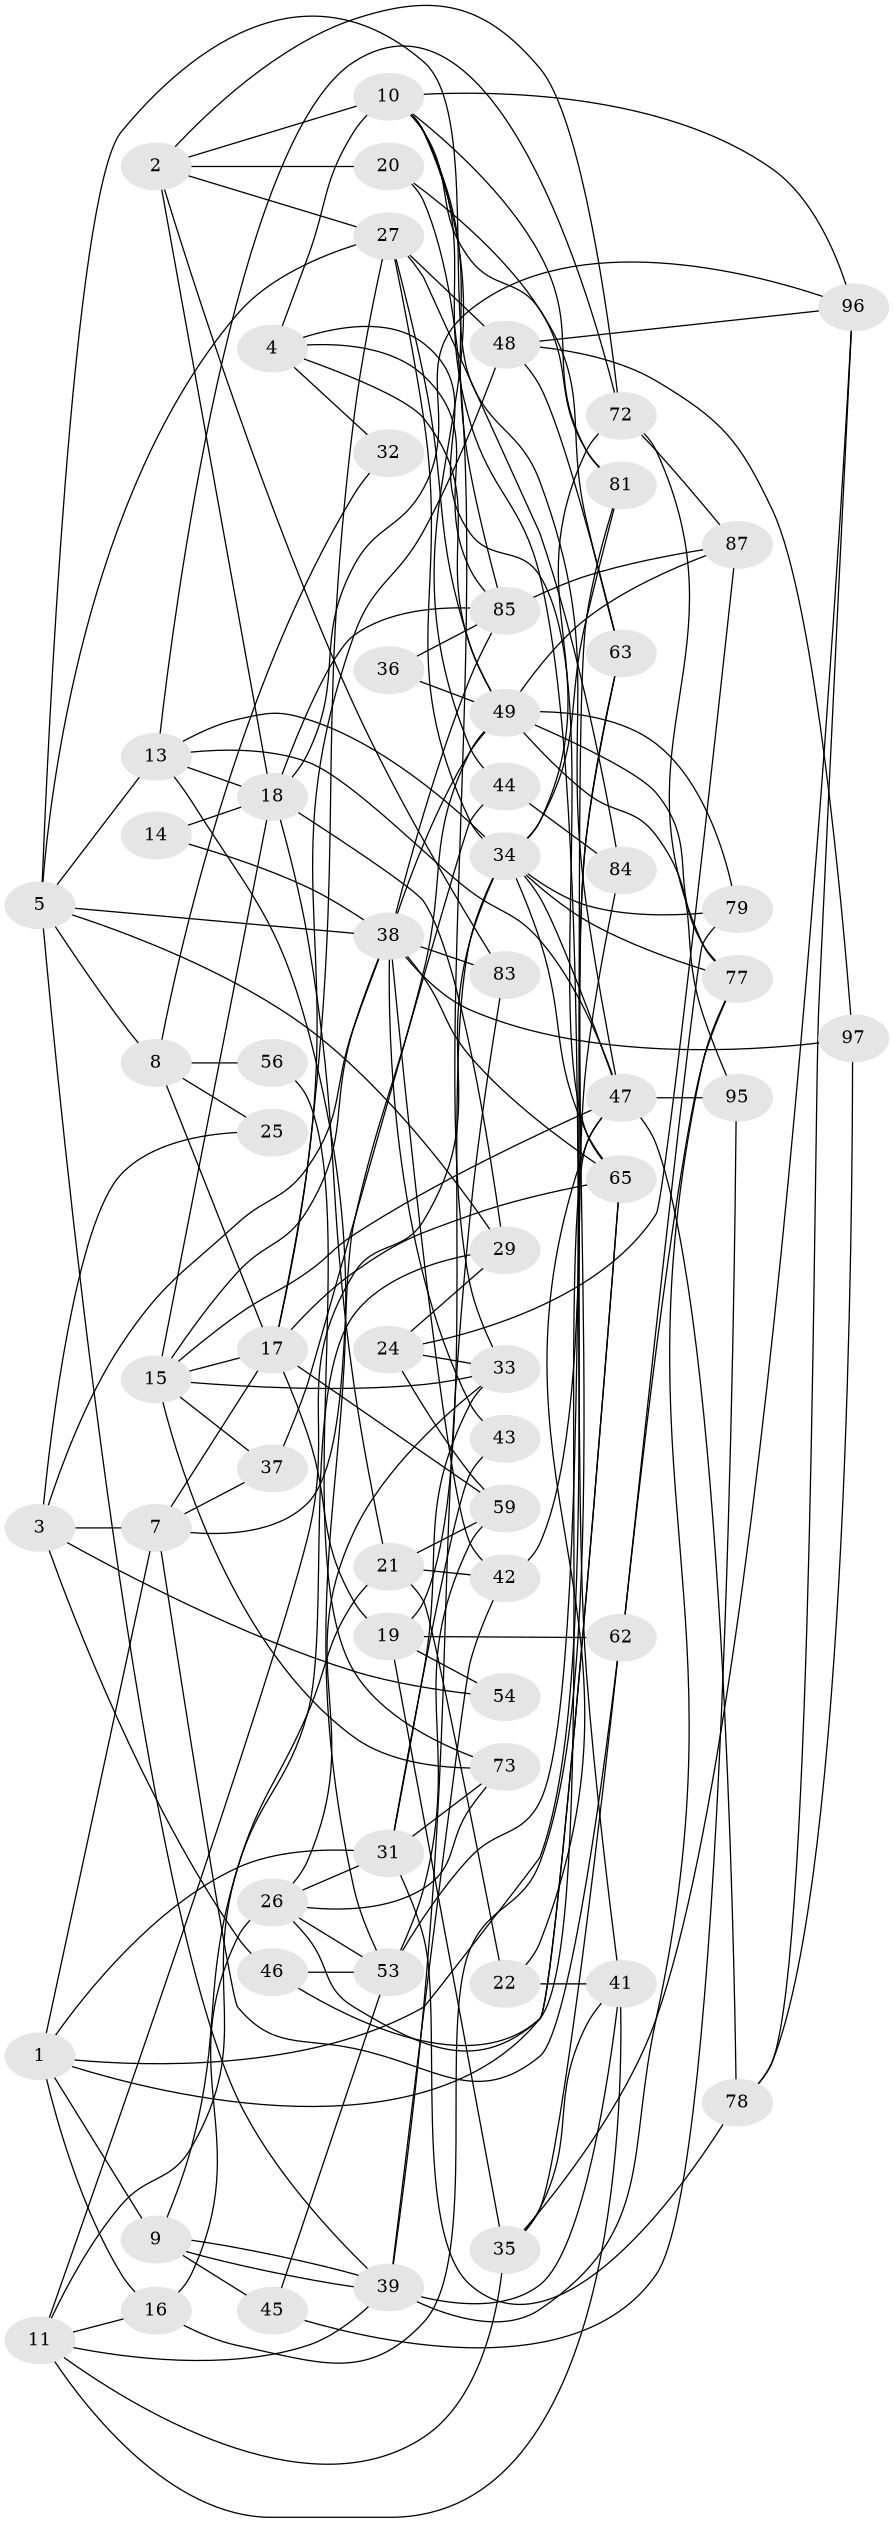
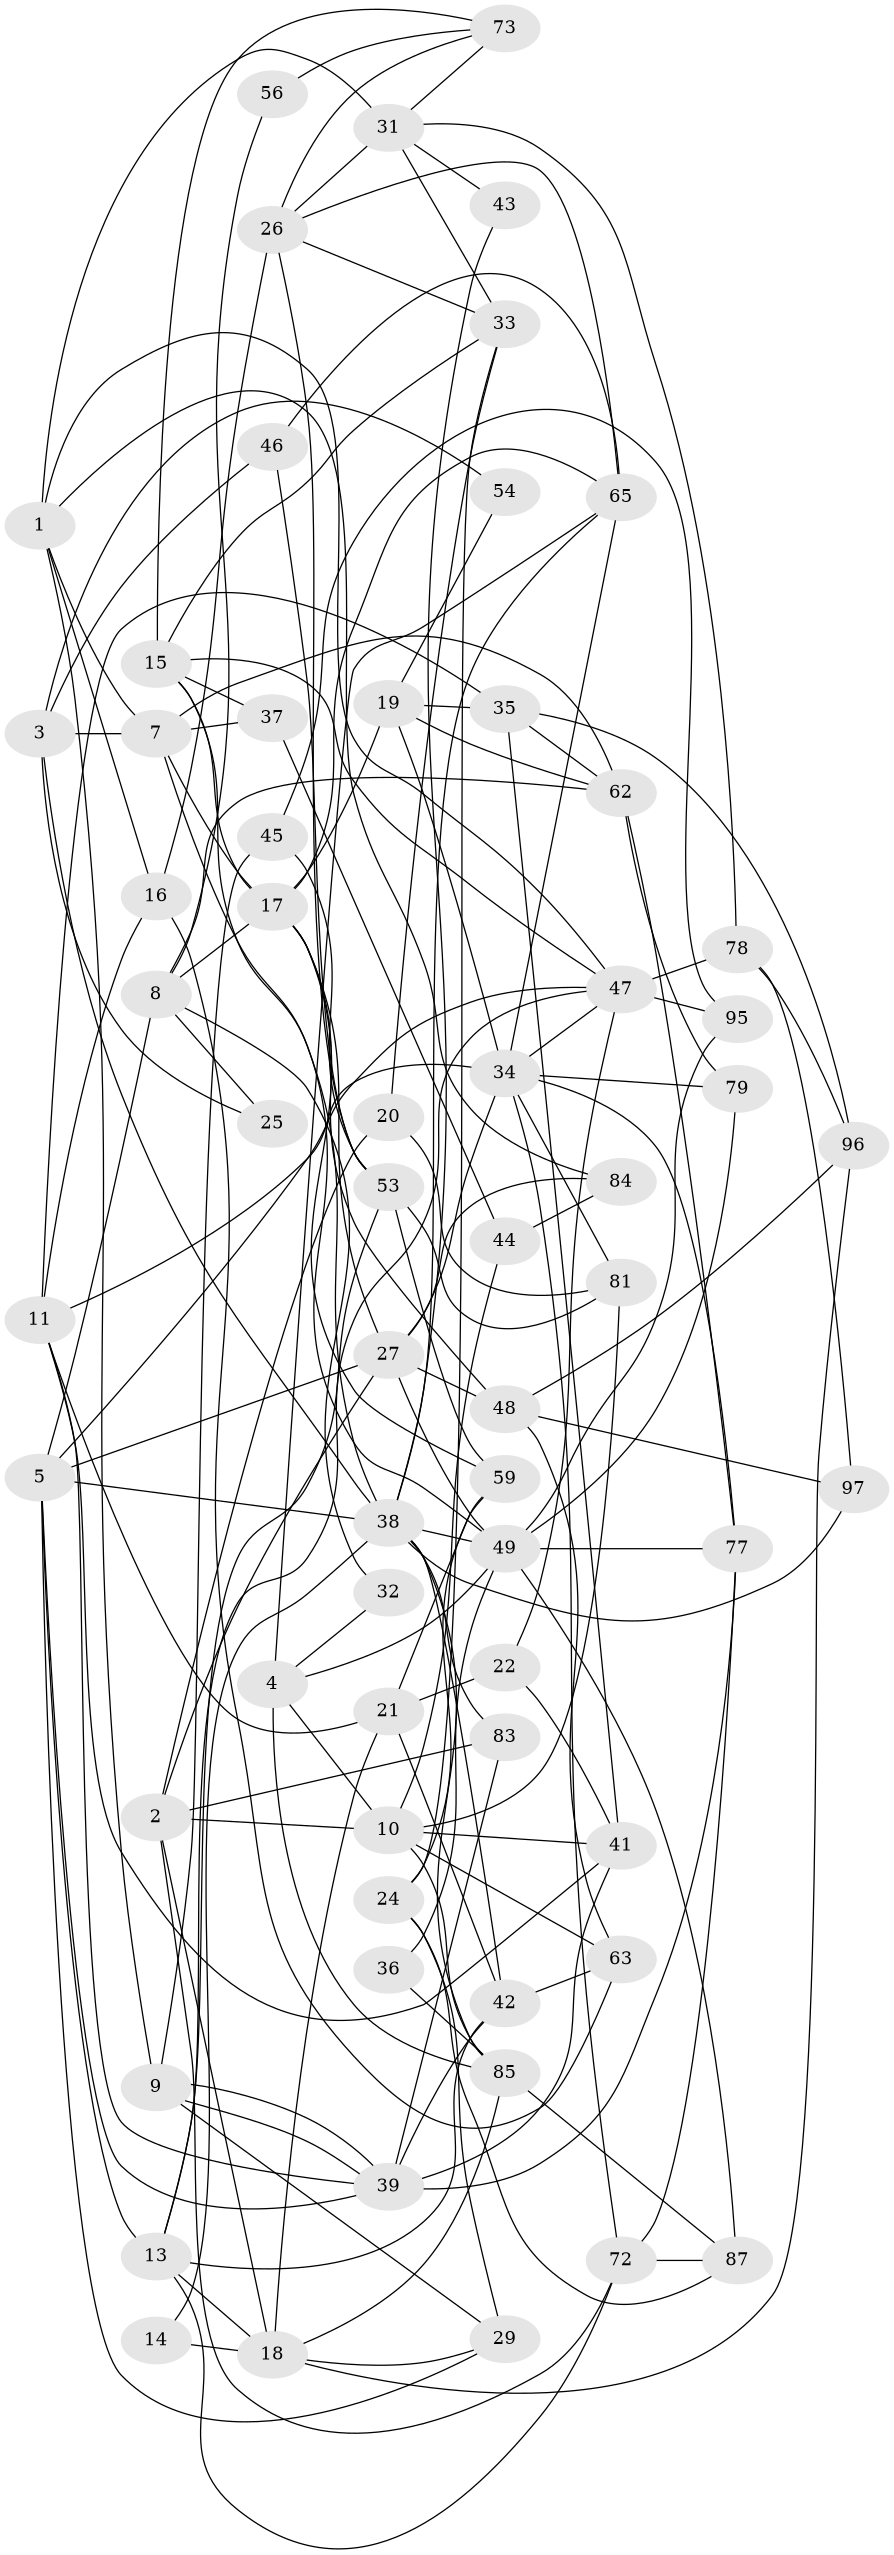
edge "10" -- "96": removed
edge "13" -- "34": now "13" -- "42"
edge "62" -- "8": added
edge "18" -- "15": removed
